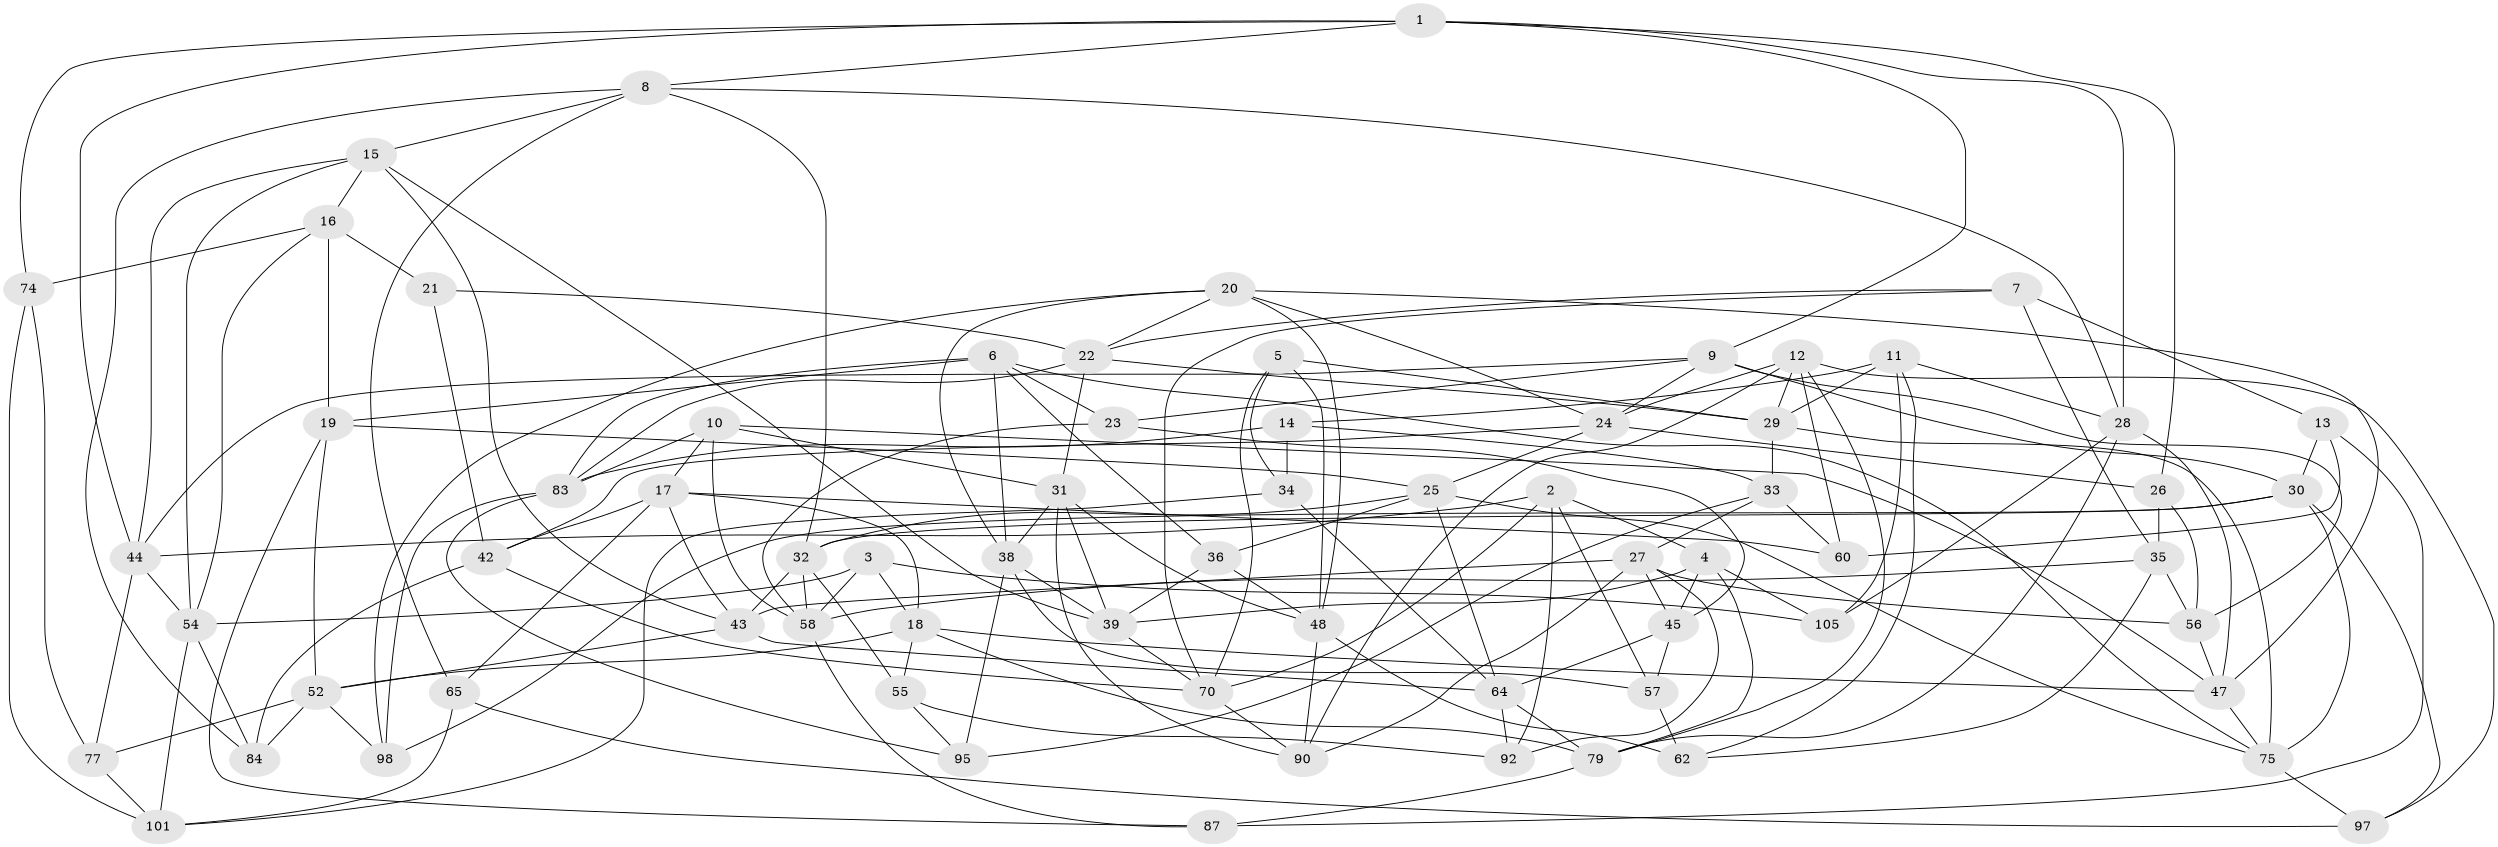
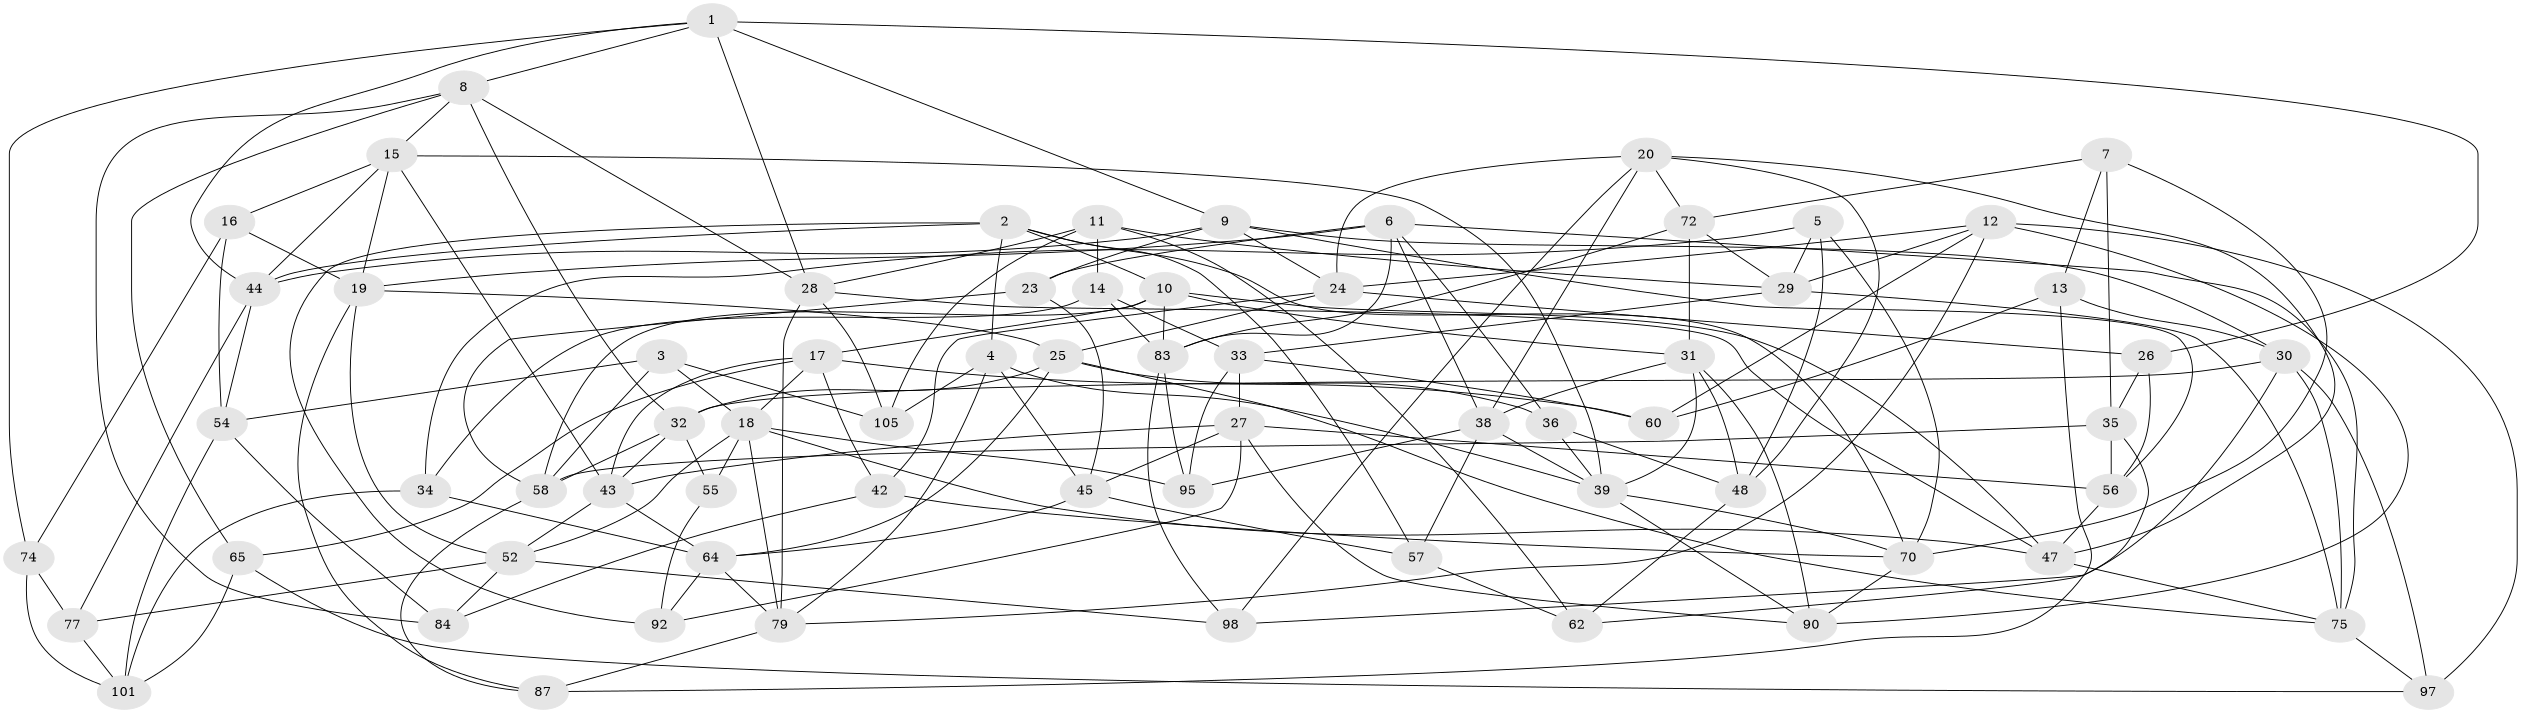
edge "2" -- "10": added
node "21": removed
edge "15" -- "54": now "15" -- "19"
node "22": label "22" -> "72"
edge "48" -- "90": now "39" -- "90"
edge "55" -- "95": now "18" -- "95"
